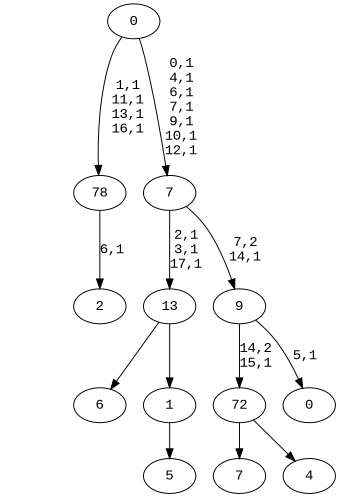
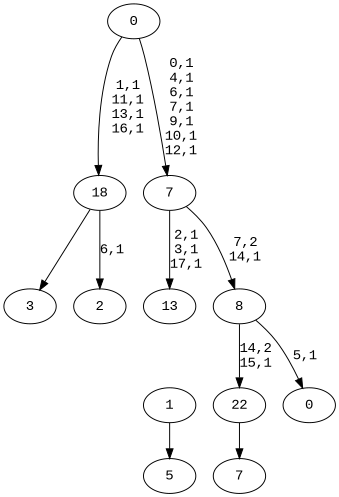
node "78": label "78" -> "18"
node "3": added
node "9": label "9" -> "8"
edge "13" -> "1": removed
node "6": removed
node "72": label "72" -> "22"
node "4": removed
